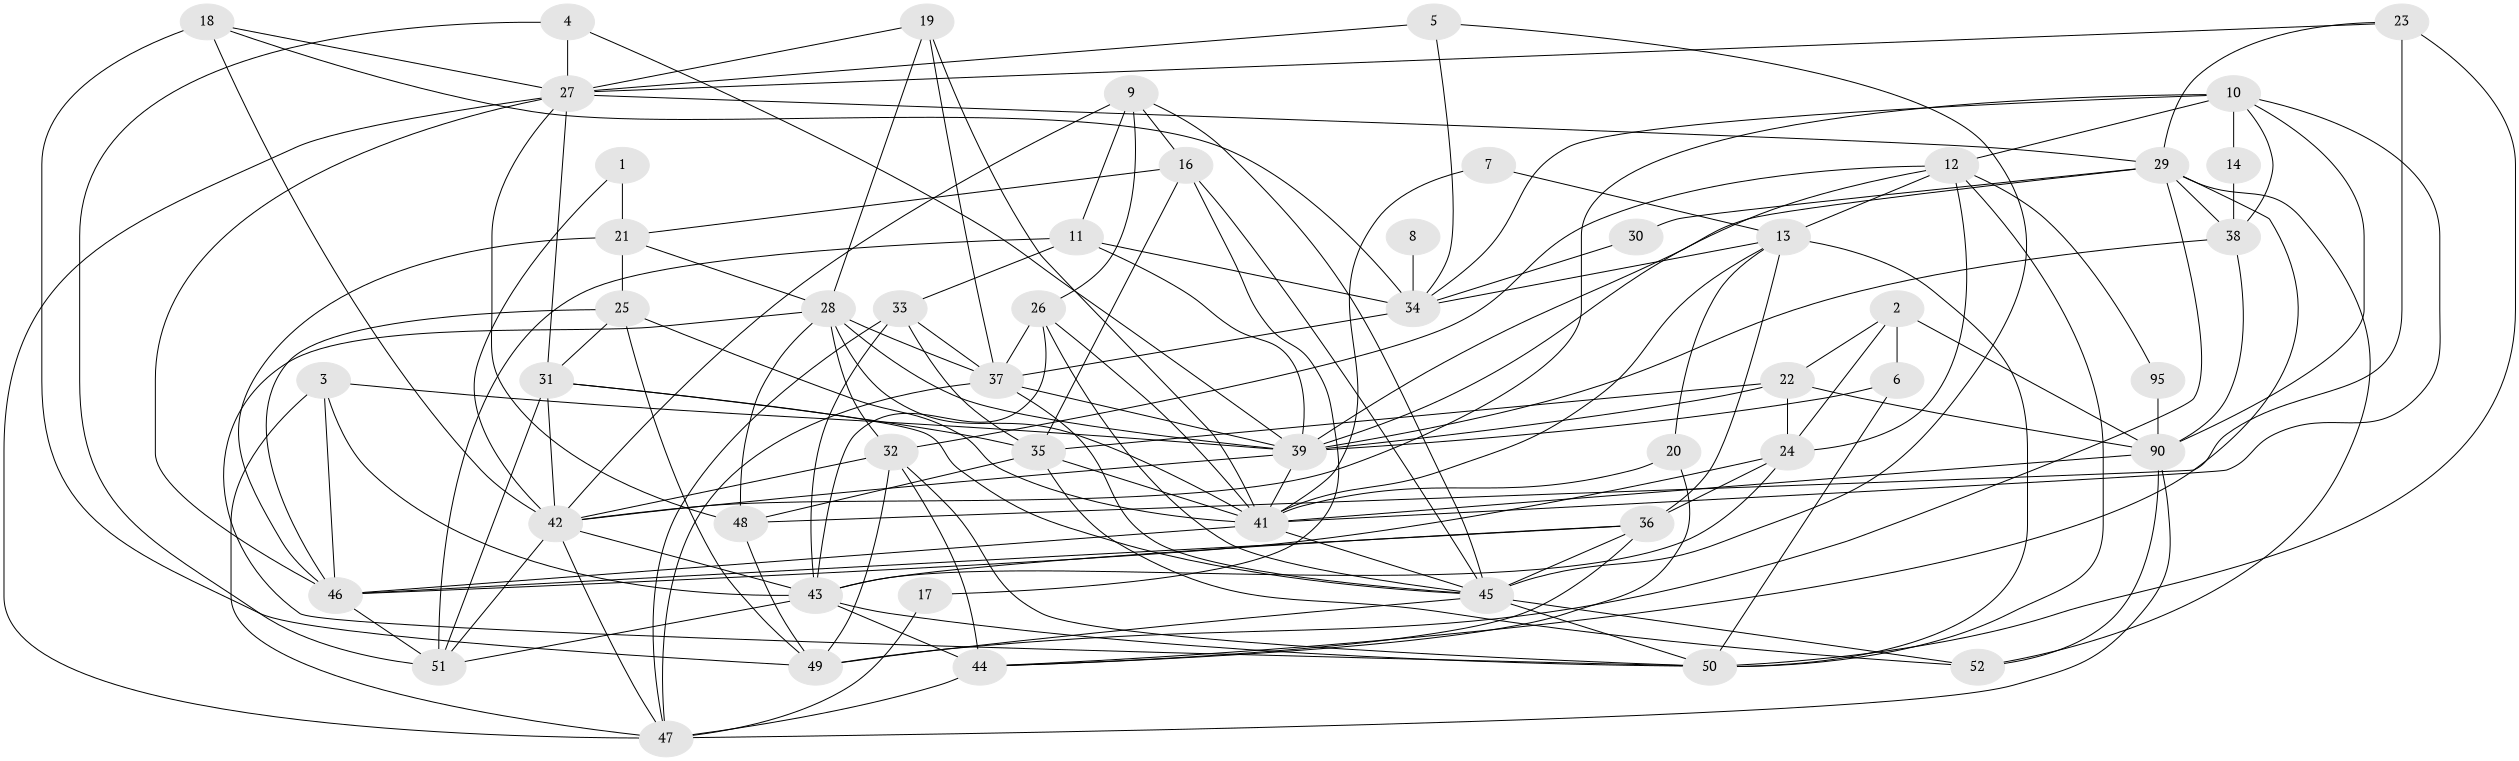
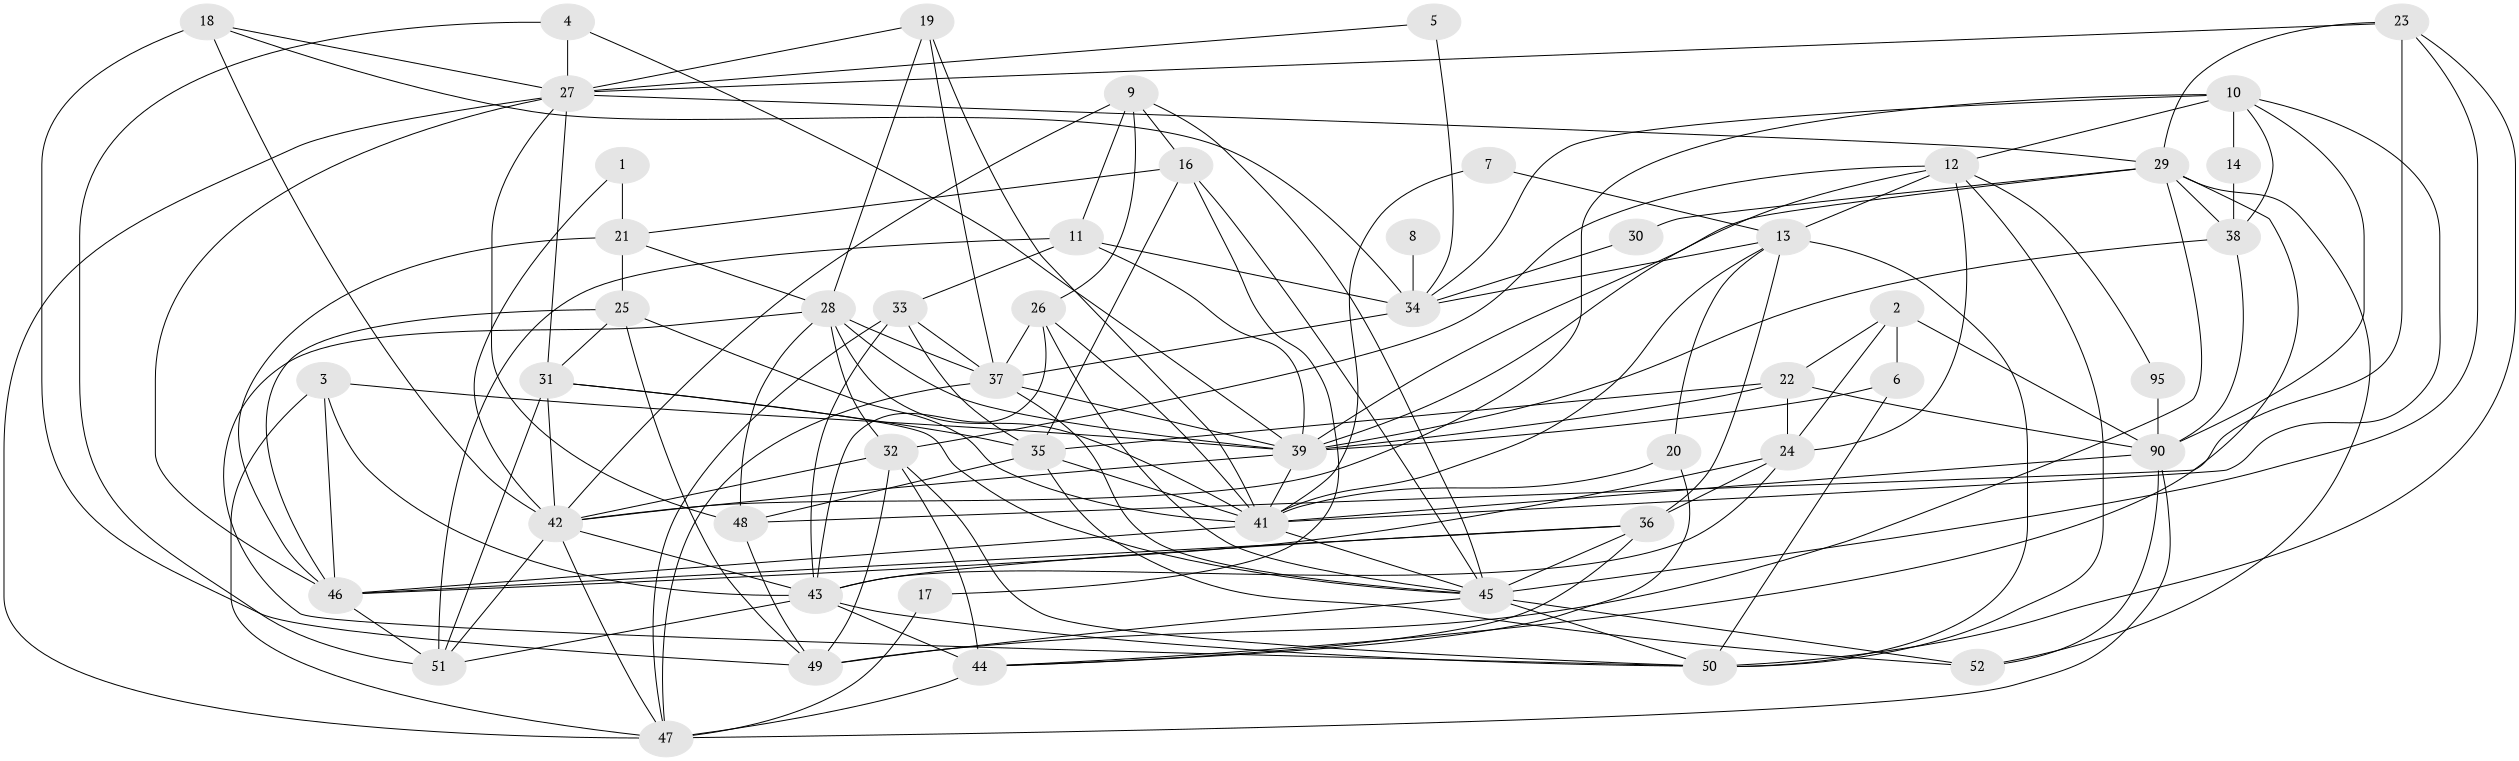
edge "5" -- "45": now "23" -- "45"
